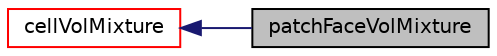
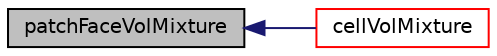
edge "patchFaceVolMixture" -> "cellVolMixture": reversed
